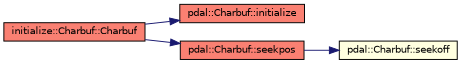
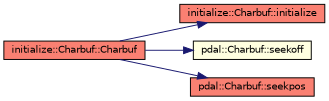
node "pdal::Charbuf::initialize": label "pdal::Charbuf::initialize" -> "initialize::Charbuf::initialize"
edge "pdal::Charbuf::seekpos" -> "pdal::Charbuf::seekoff": now "initialize::Charbuf::Charbuf" -> "pdal::Charbuf::seekoff"
